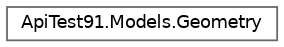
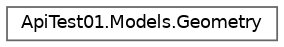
node "ApiTest91.Models.Geometry": label "ApiTest91.Models.Geometry" -> "ApiTest01.Models.Geometry"
